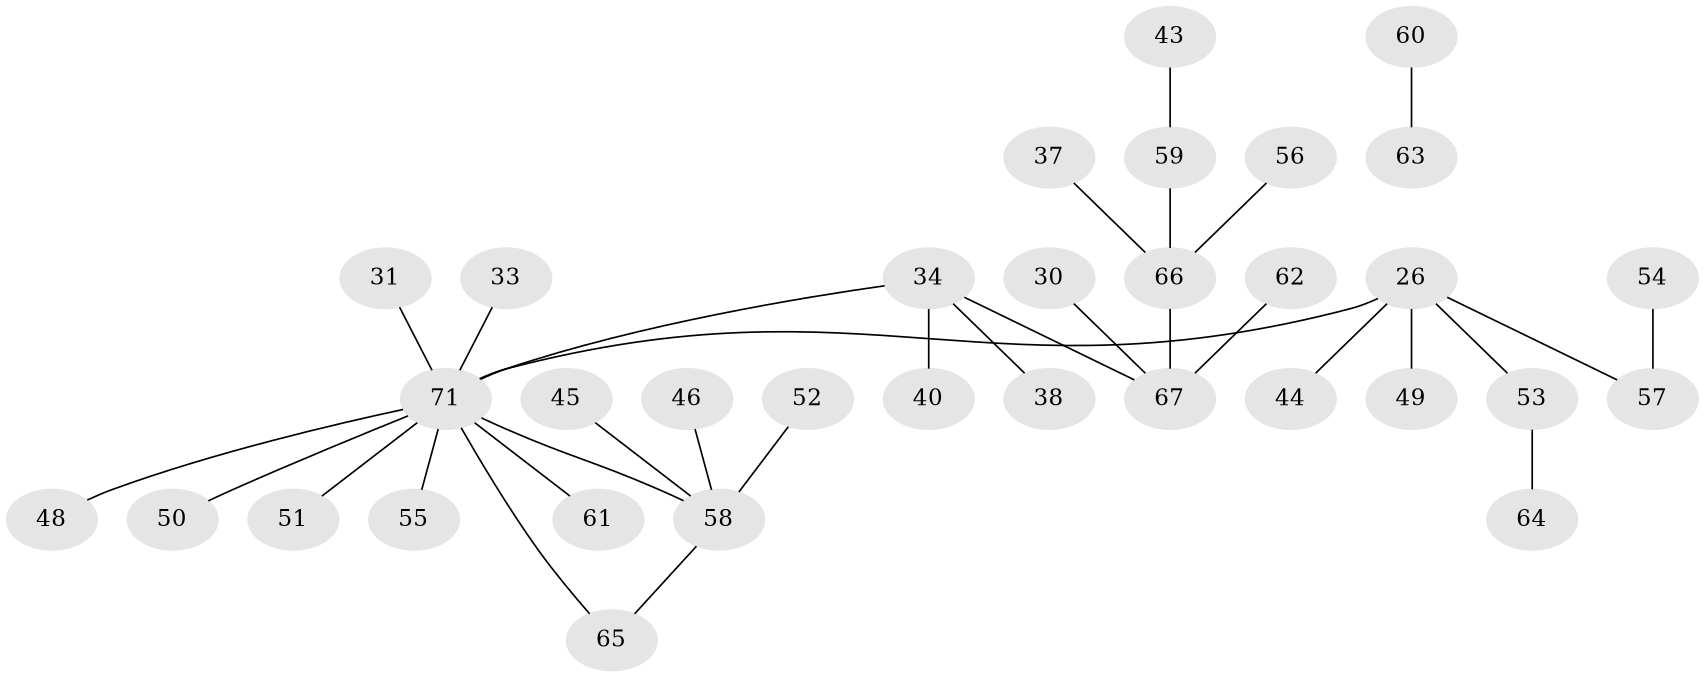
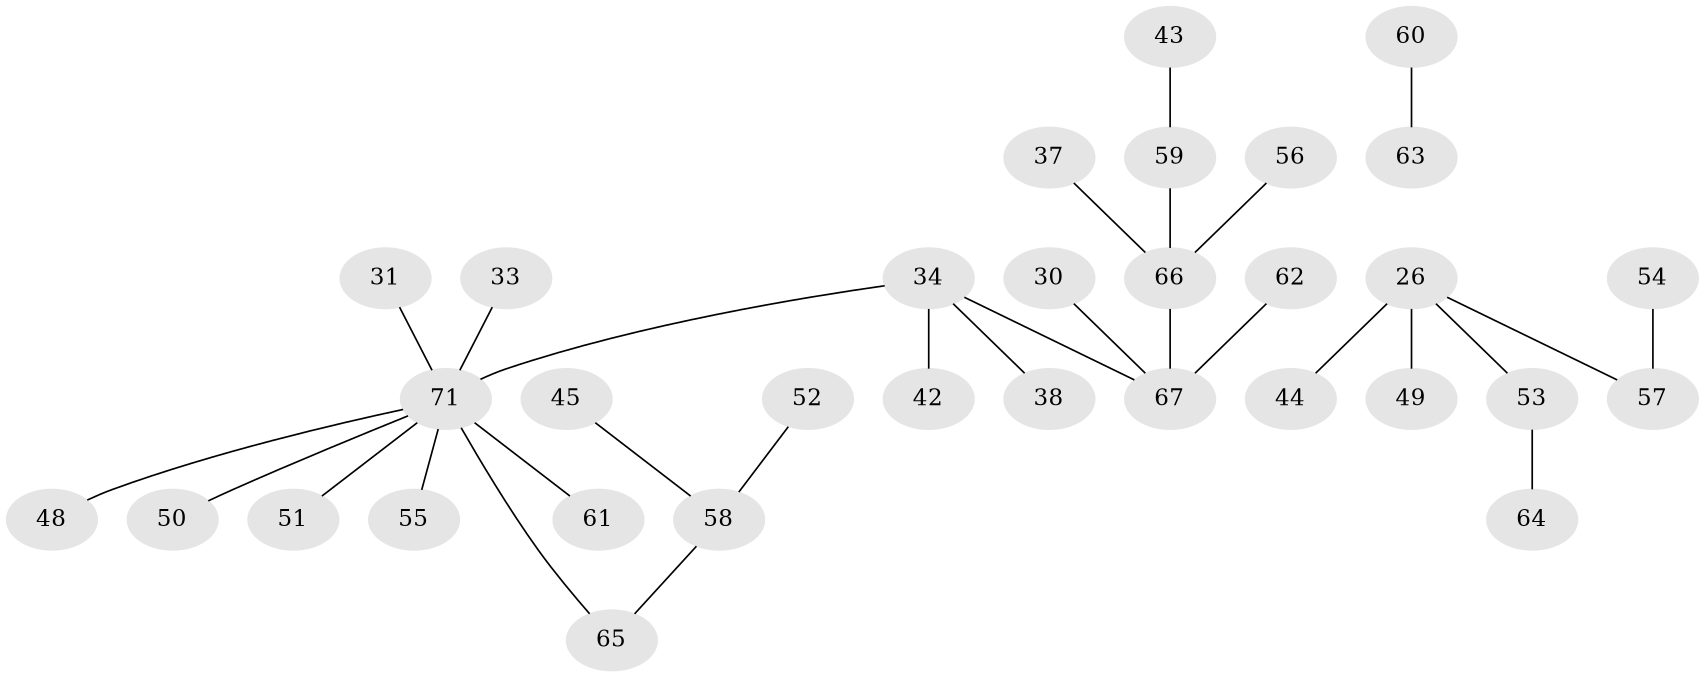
edge "26" -- "71": removed
node "46": removed
node "40": label "40" -> "42"
edge "71" -- "58": removed
